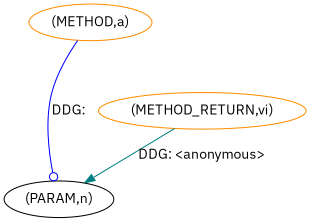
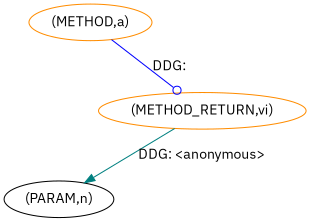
edge "(METHOD,a)" -> "(PARAM,n)": now "(METHOD,a)" -> "(METHOD_RETURN,vi)"
